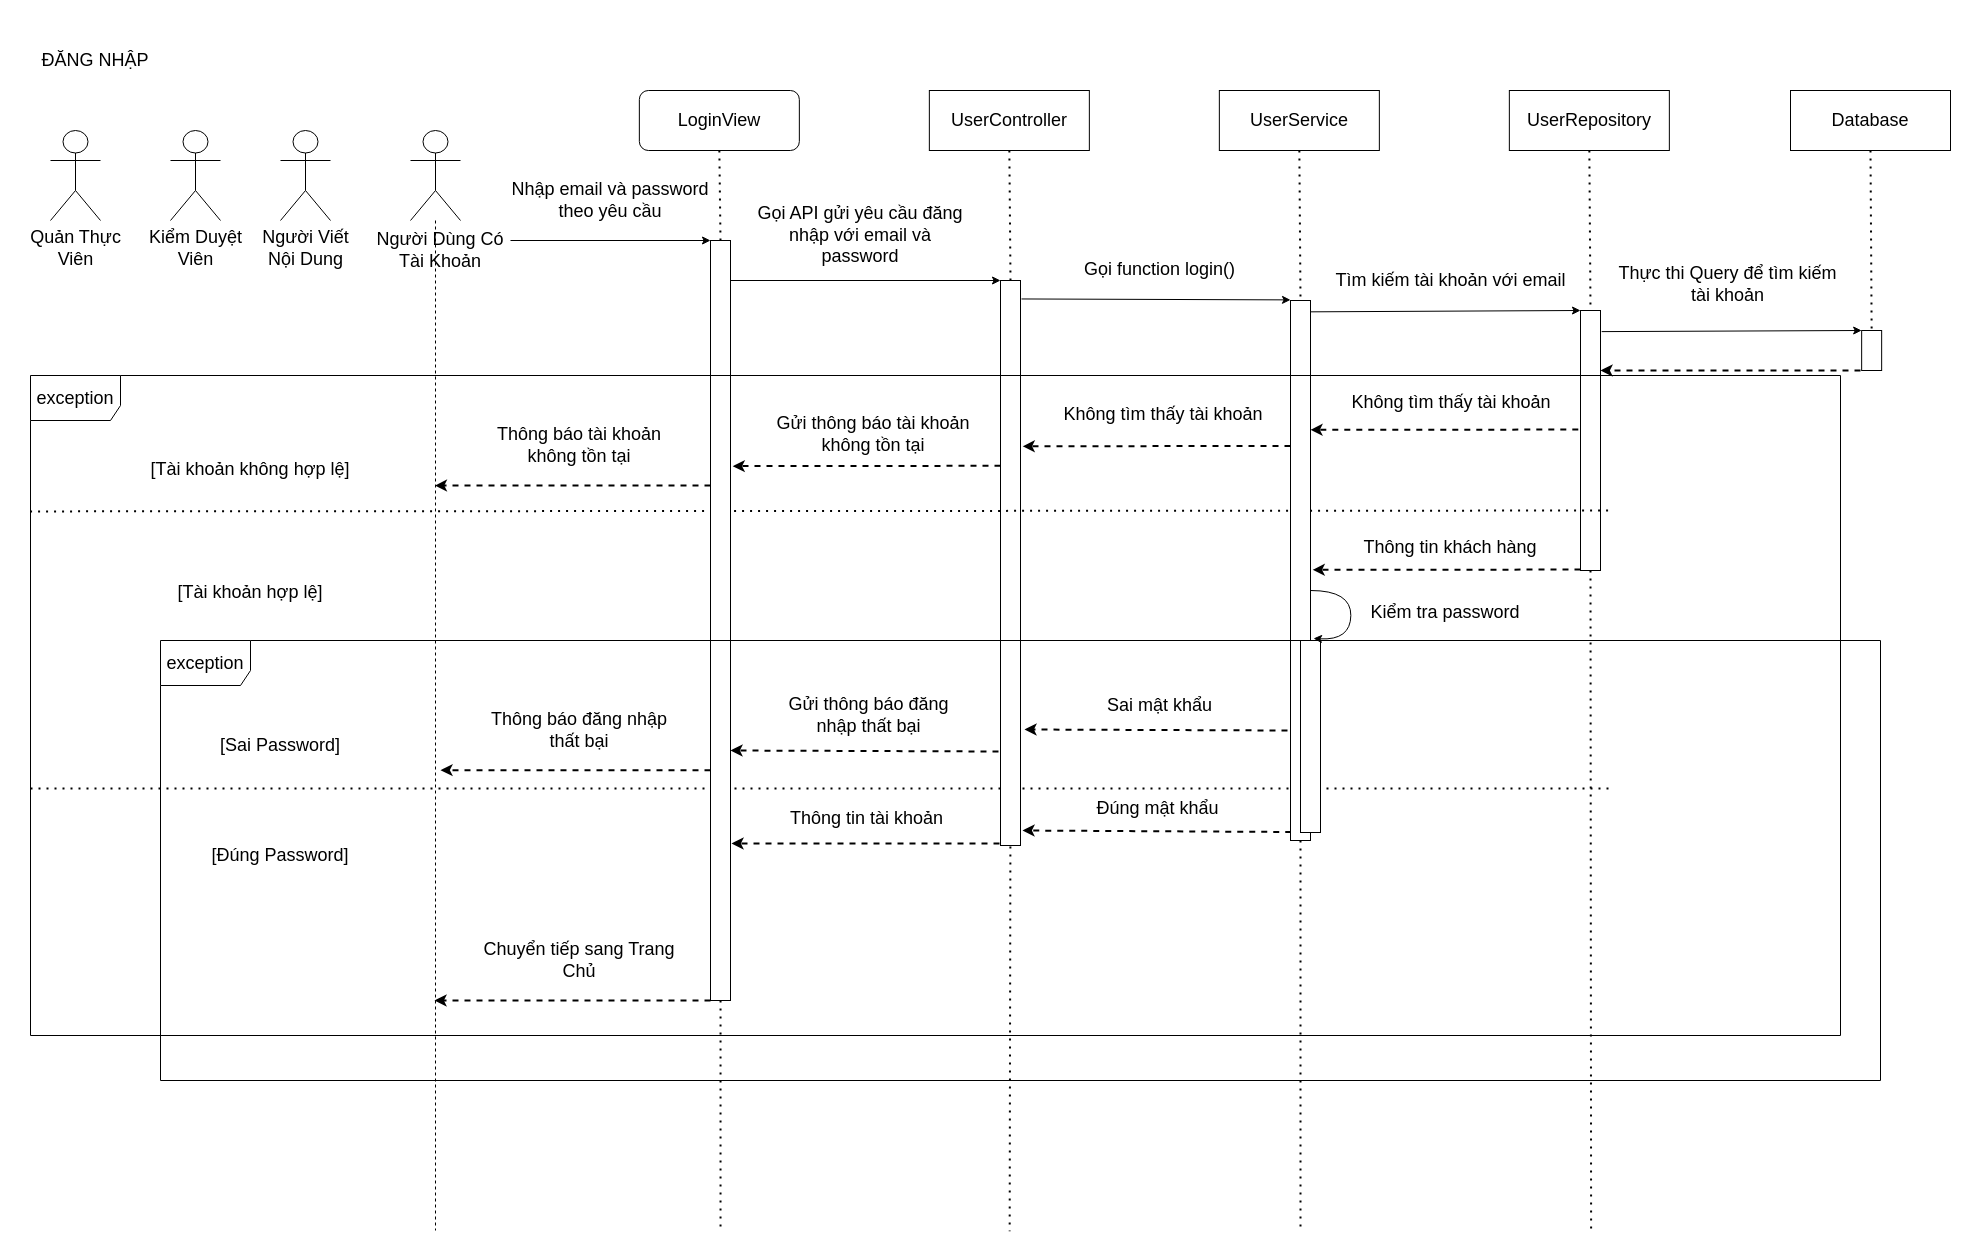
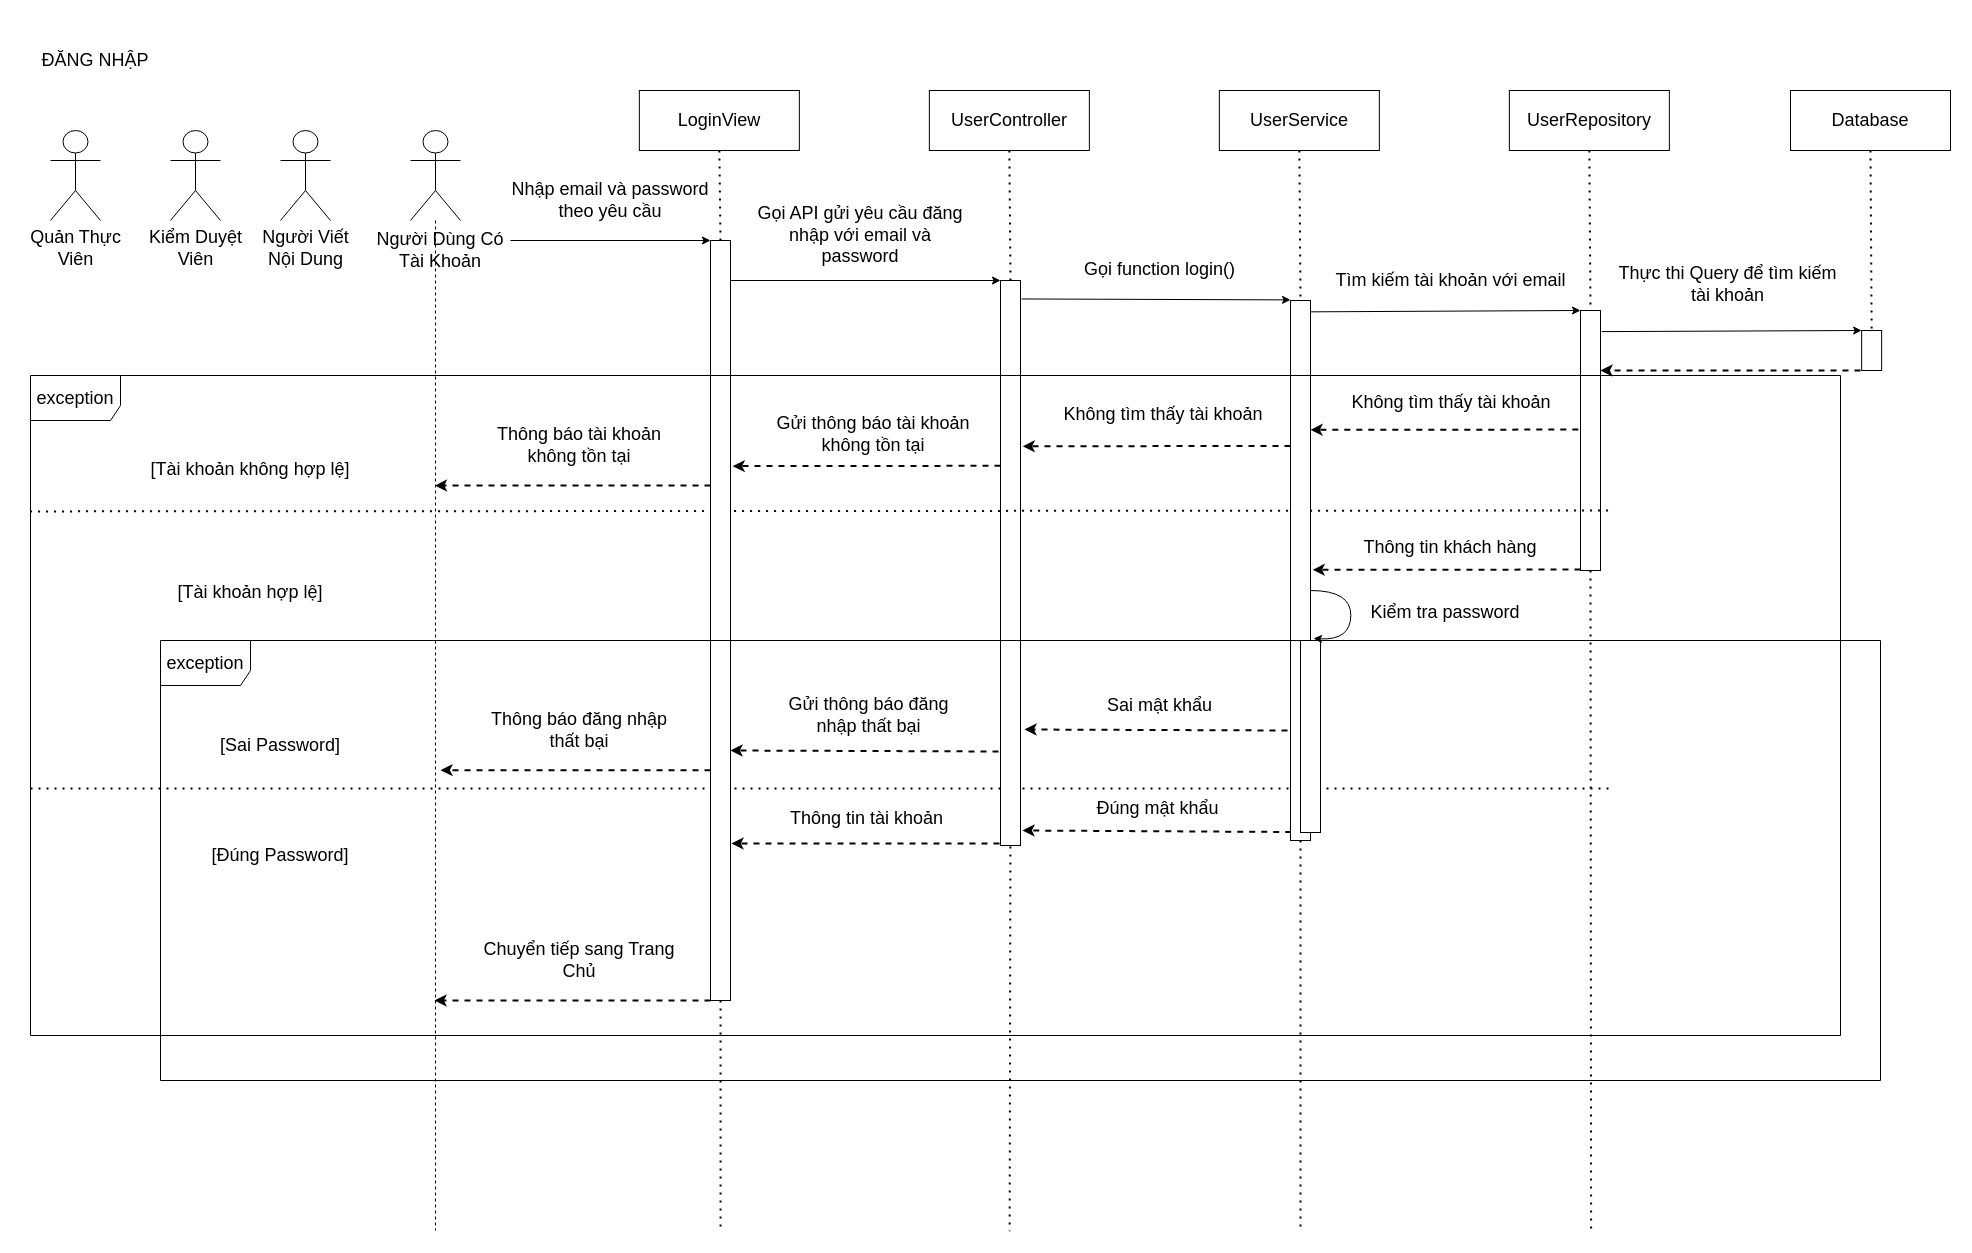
node "LoginView": shape rounded rectangle -> rectangle
